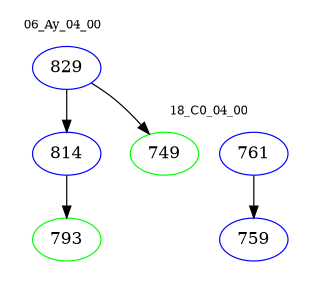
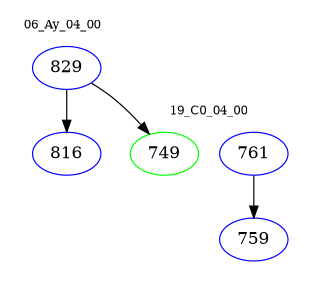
cluster "18_C0_04_00": label "18_C0_04_00" -> "19_C0_04_00"
node "814": label "814" -> "816"
node "793": removed
